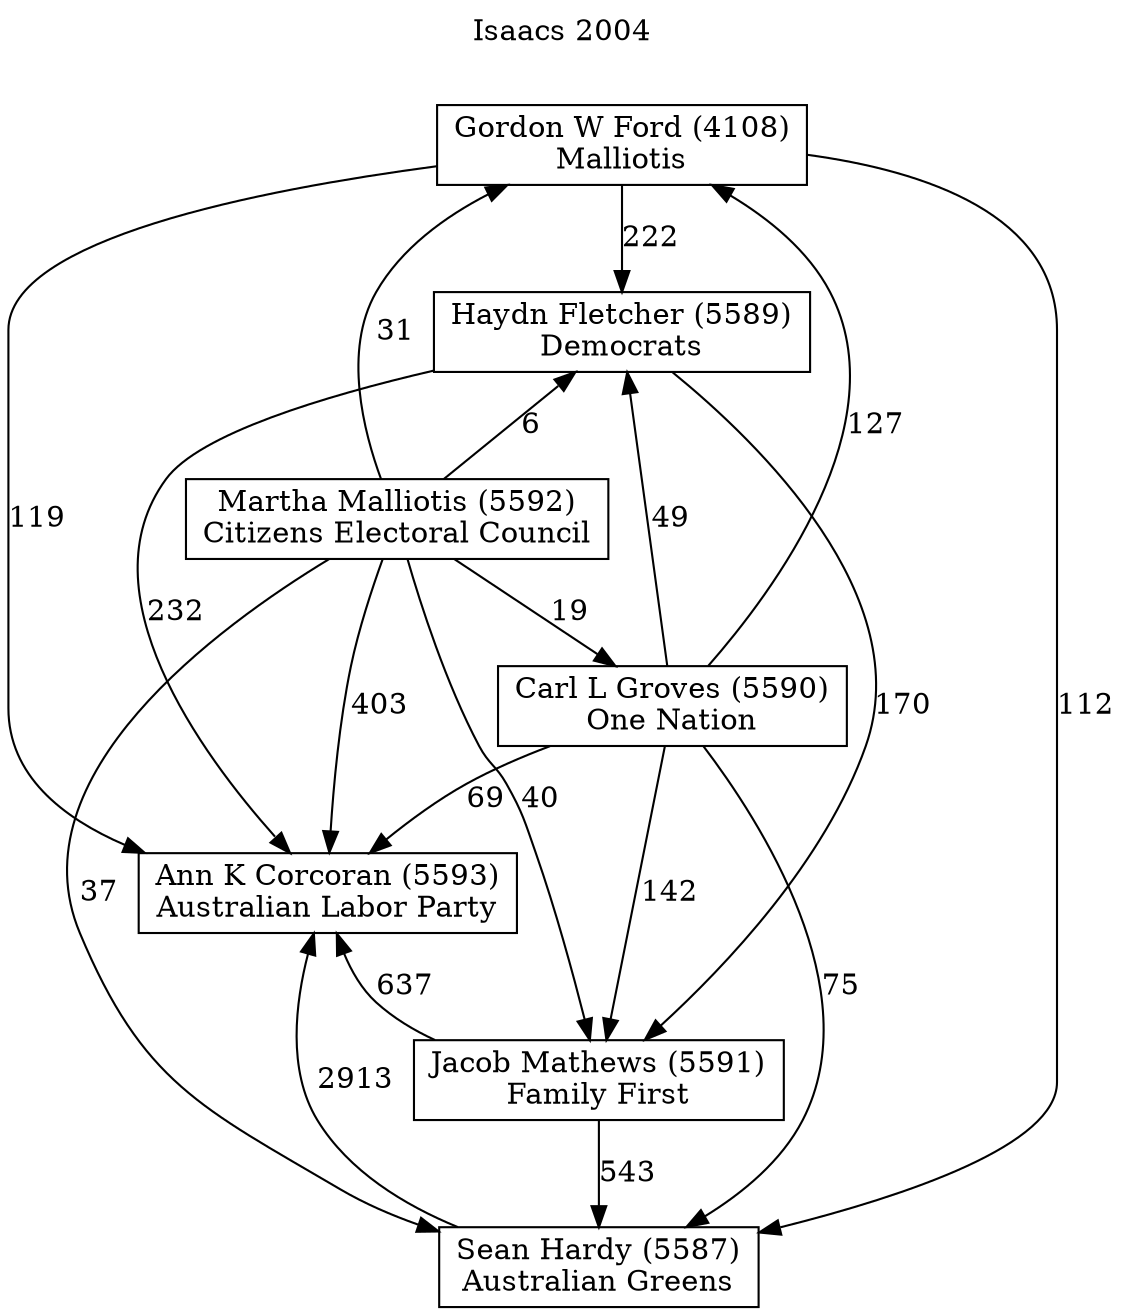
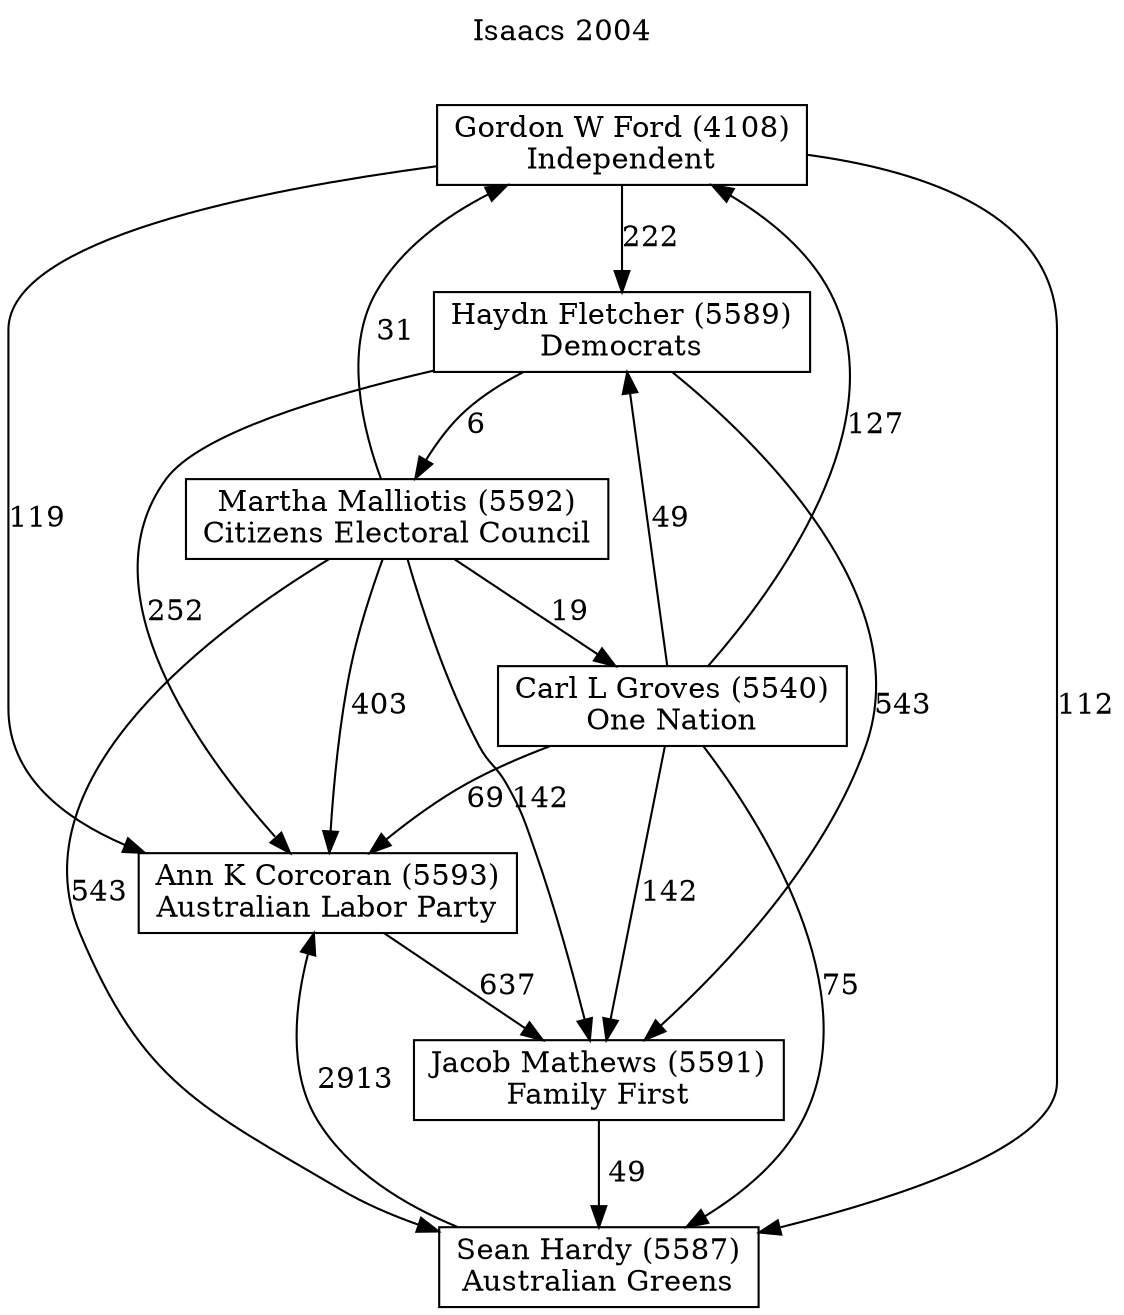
node "Gordon W Ford (4108) Malliotis": label "Gordon W Ford (4108) Malliotis" -> "Gordon W Ford (4108) Independent"
edge "Martha Malliotis (5592) Citizens Electoral Council" -> "Haydn Fletcher (5589) Democrats": reversed
edge "Haydn Fletcher (5589) Democrats" -> "Ann K Corcoran (5593) Australian Labor Party": label "232" -> "252"
node "Carl L Groves (5590) One Nation": label "Carl L Groves (5590) One Nation" -> "Carl L Groves (5540) One Nation"
edge "Haydn Fletcher (5589) Democrats" -> "Jacob Mathews (5591) Family First": label "170" -> "543"
edge "Martha Malliotis (5592) Citizens Electoral Council" -> "Jacob Mathews (5591) Family First": label "40" -> "142"
edge "Martha Malliotis (5592) Citizens Electoral Council" -> "Sean Hardy (5587) Australian Greens": label "37" -> "543"
edge "Jacob Mathews (5591) Family First" -> "Ann K Corcoran (5593) Australian Labor Party": reversed
edge "Jacob Mathews (5591) Family First" -> "Sean Hardy (5587) Australian Greens": label "543" -> "49"
